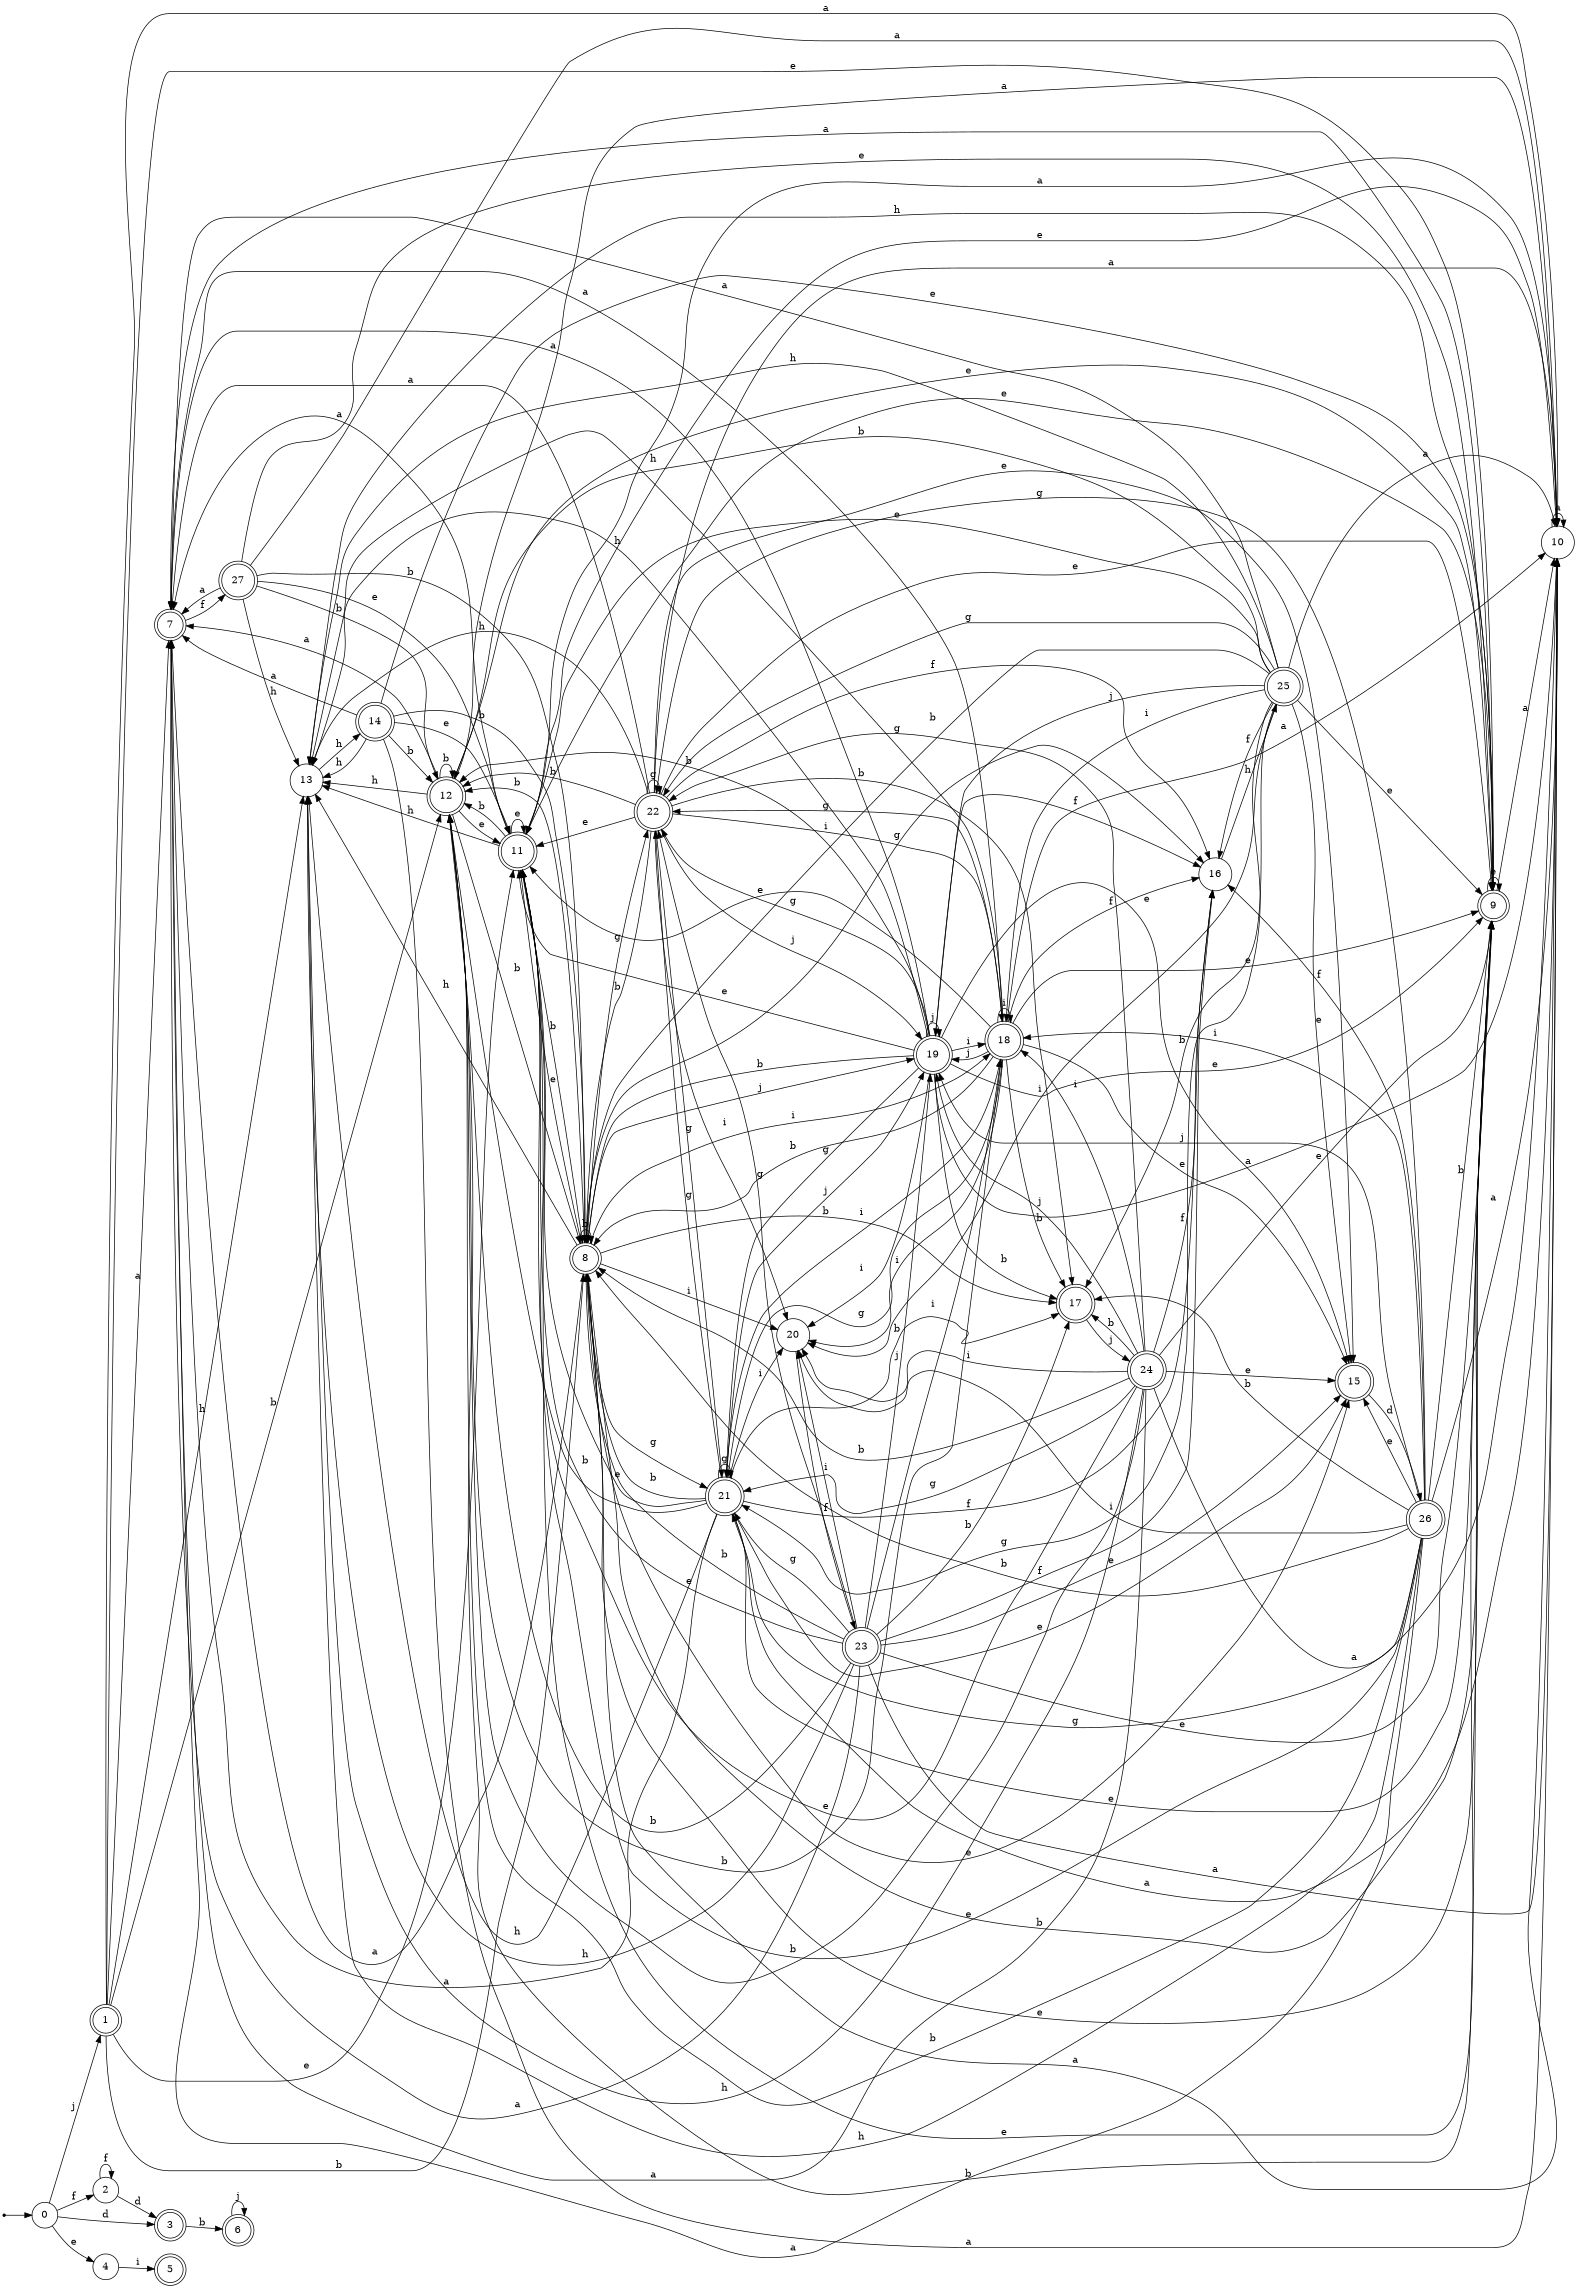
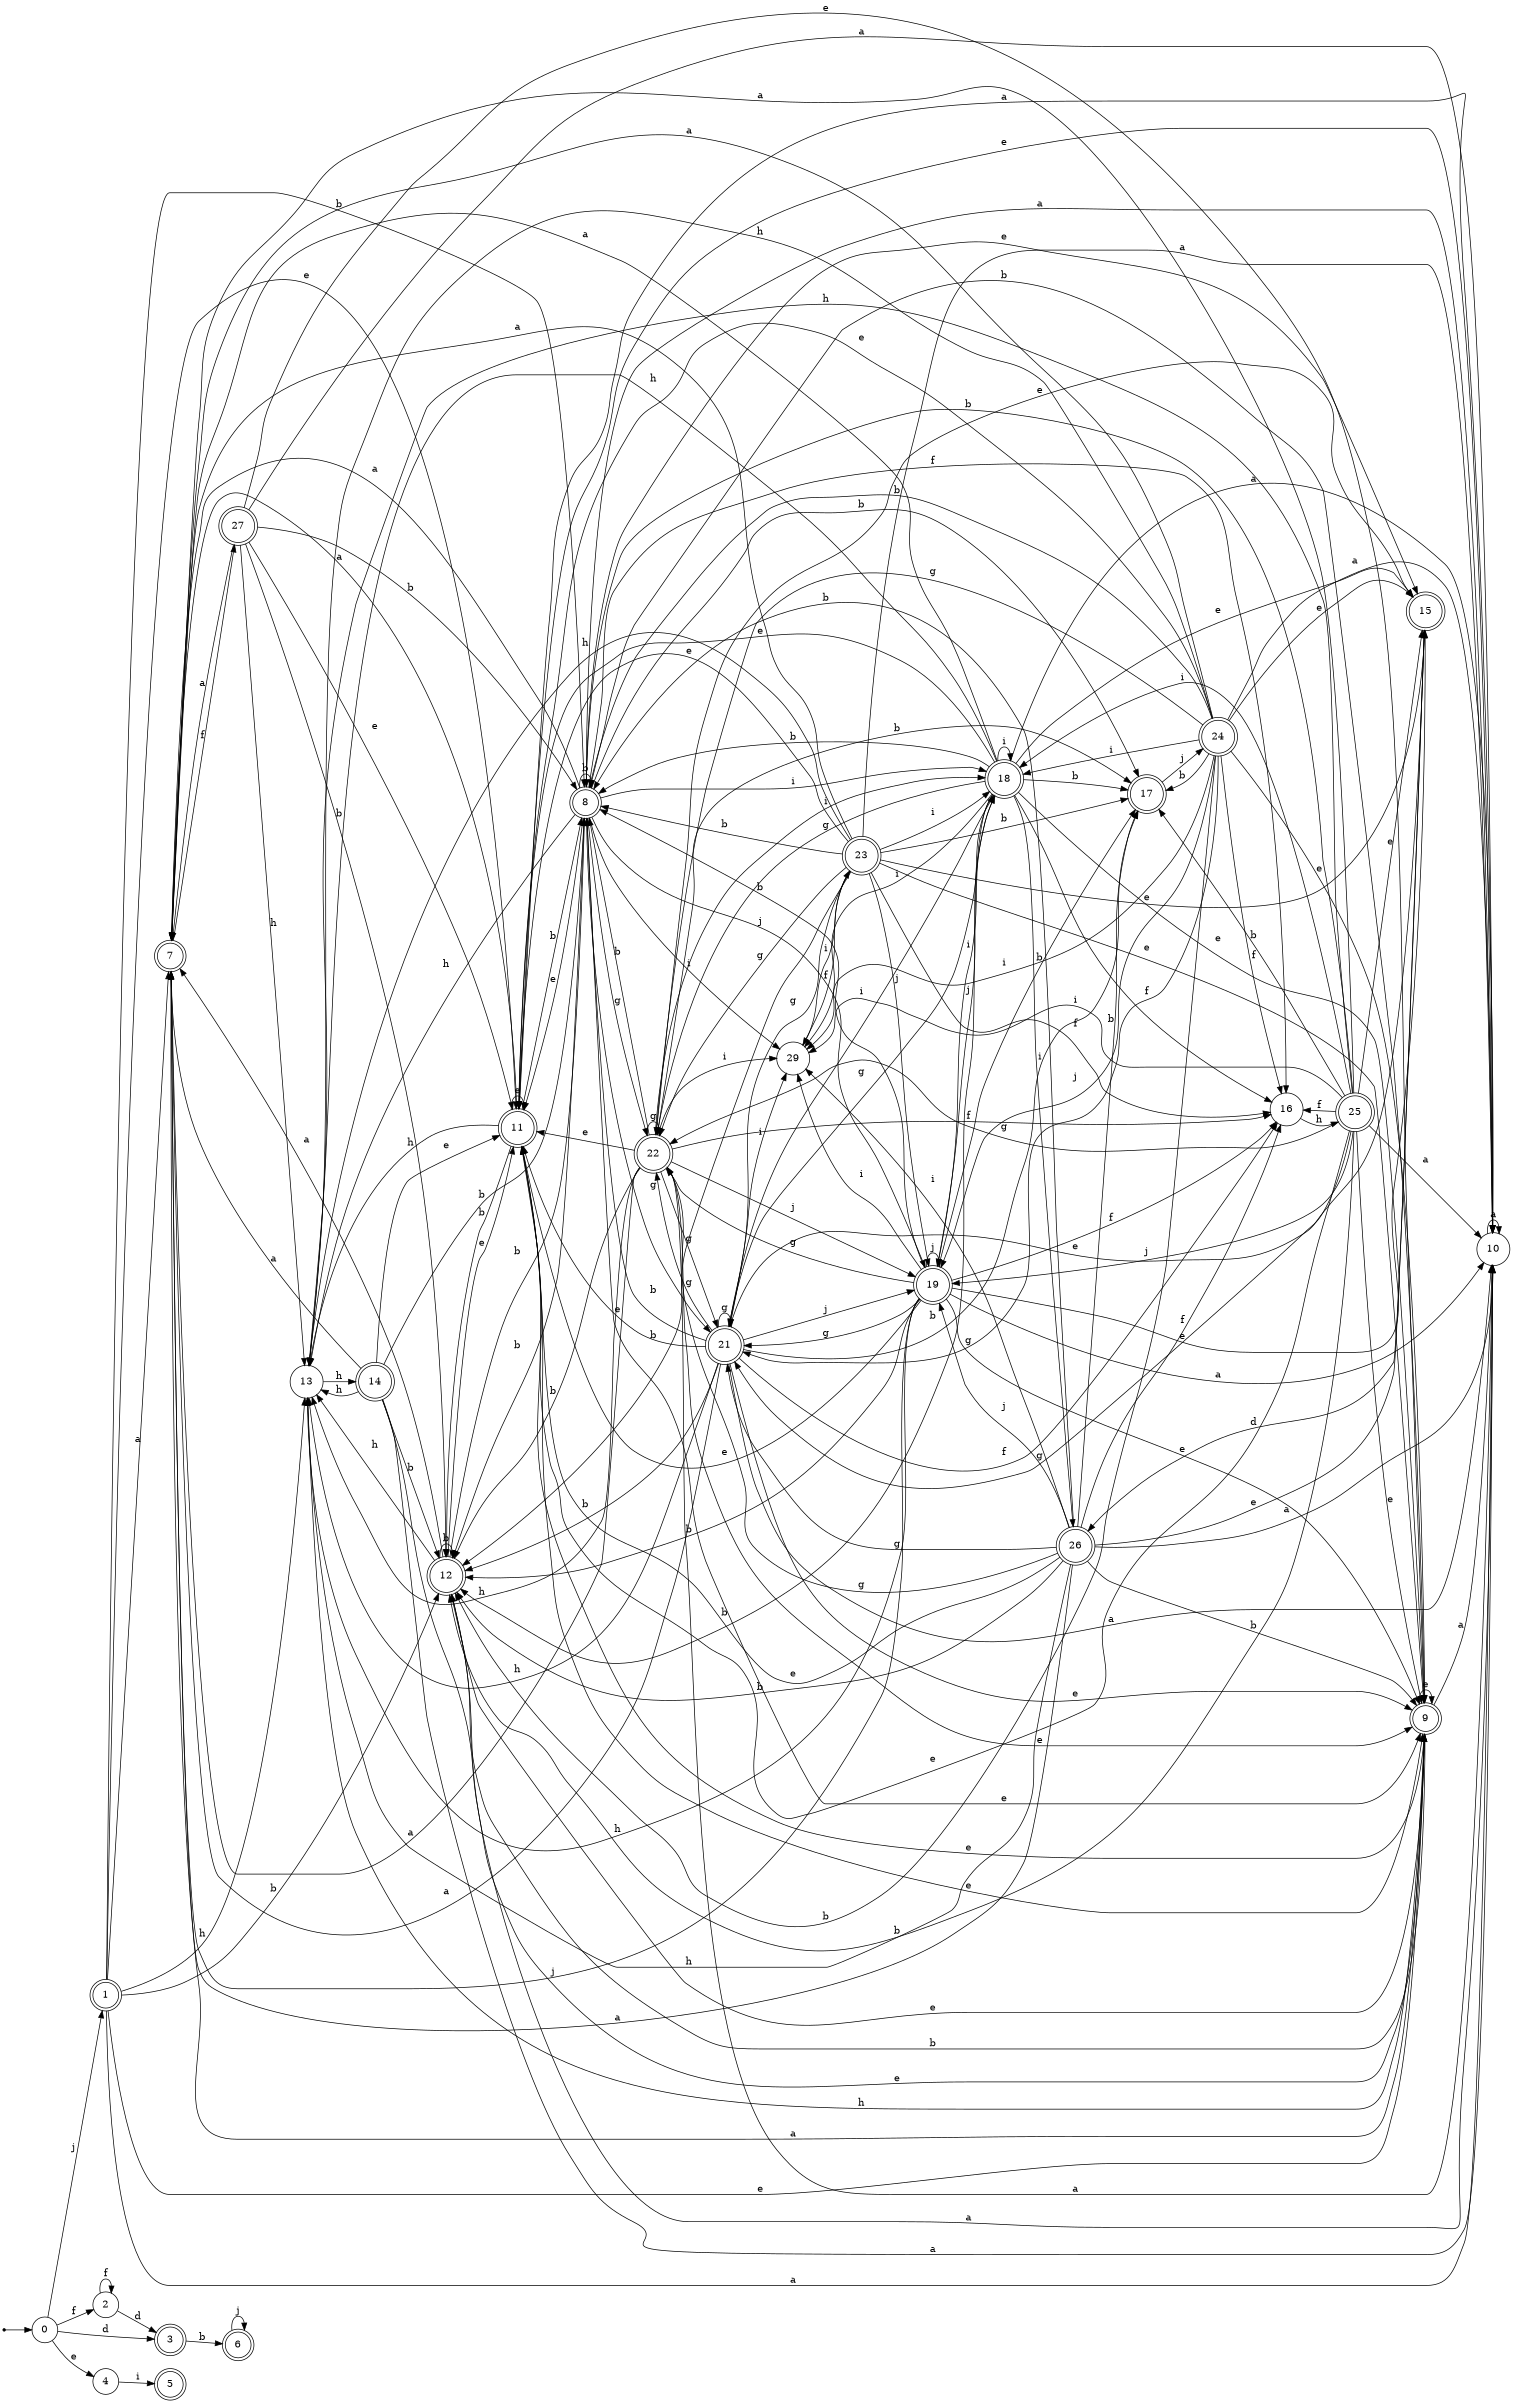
edge "19" -> "7": label "a" -> "j"
edge "8" -> "16": label "g" -> "f"
edge "26" -> "18": reversed
node "20": label "20" -> "29"
